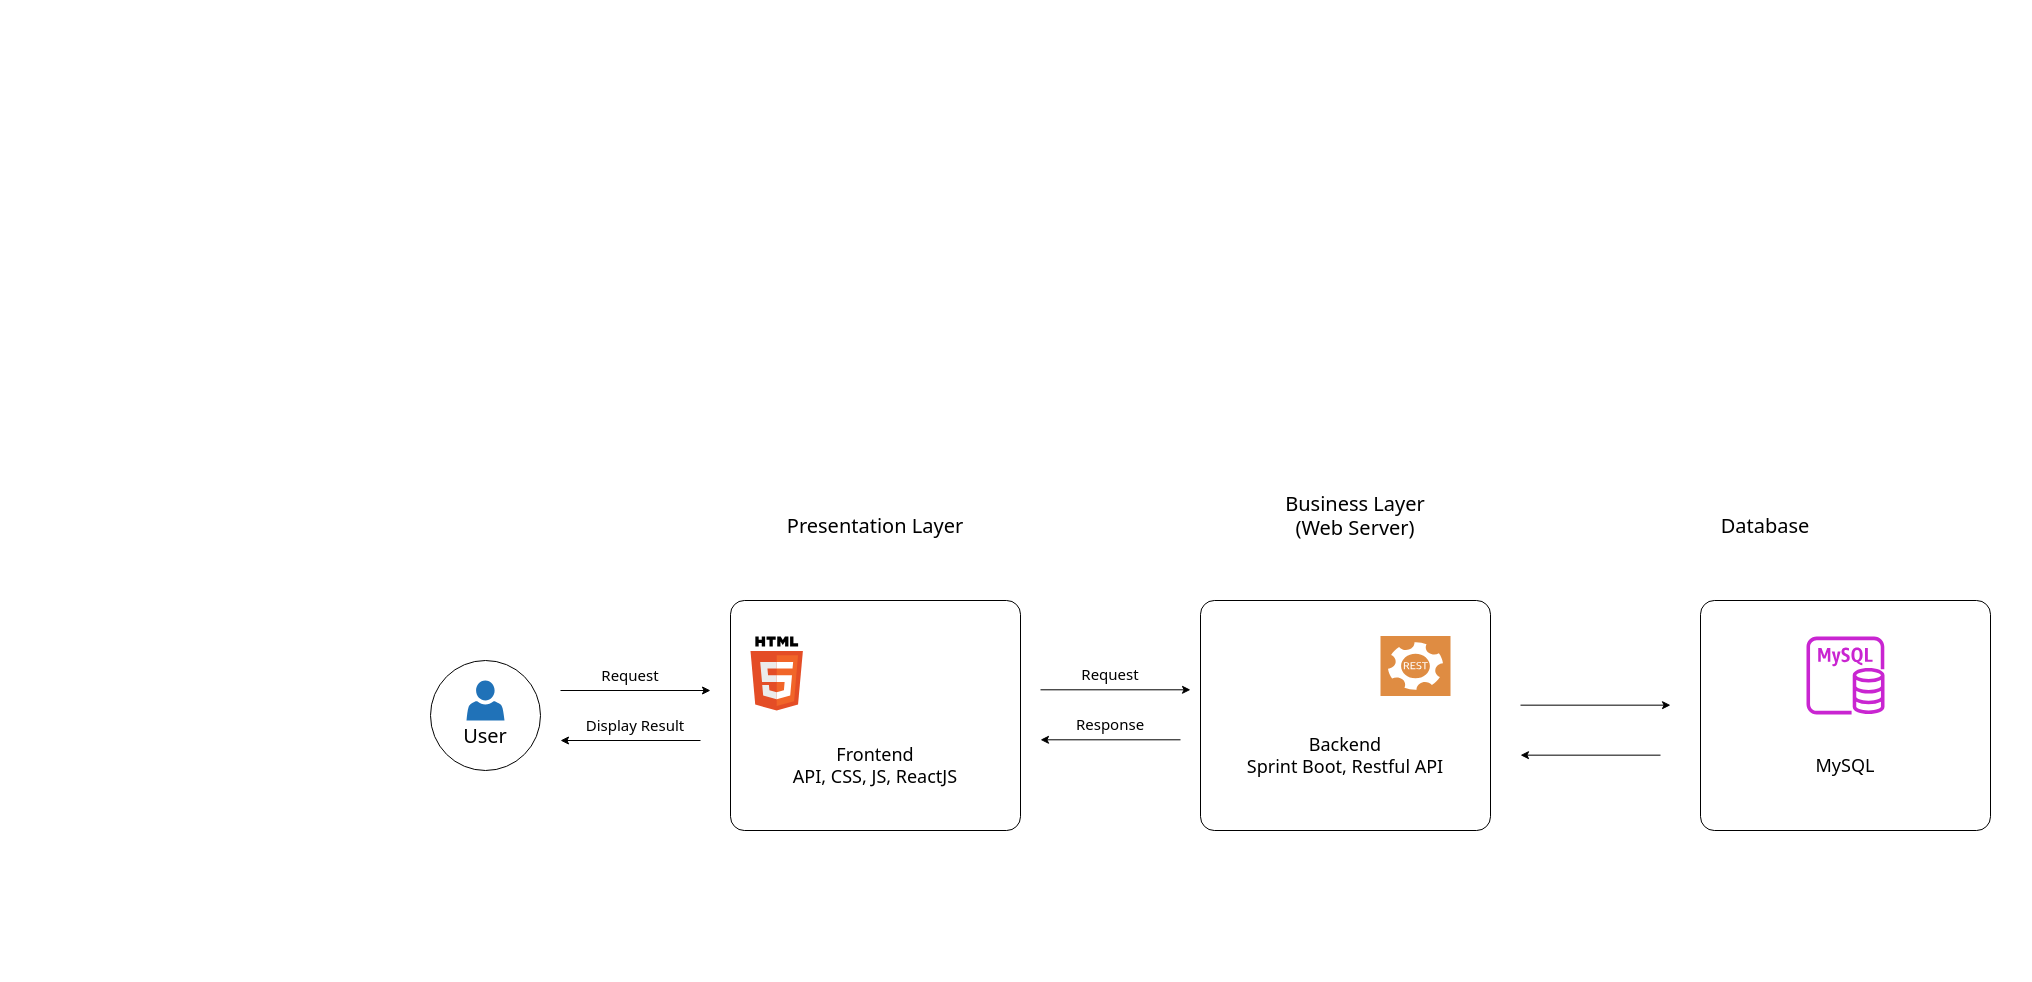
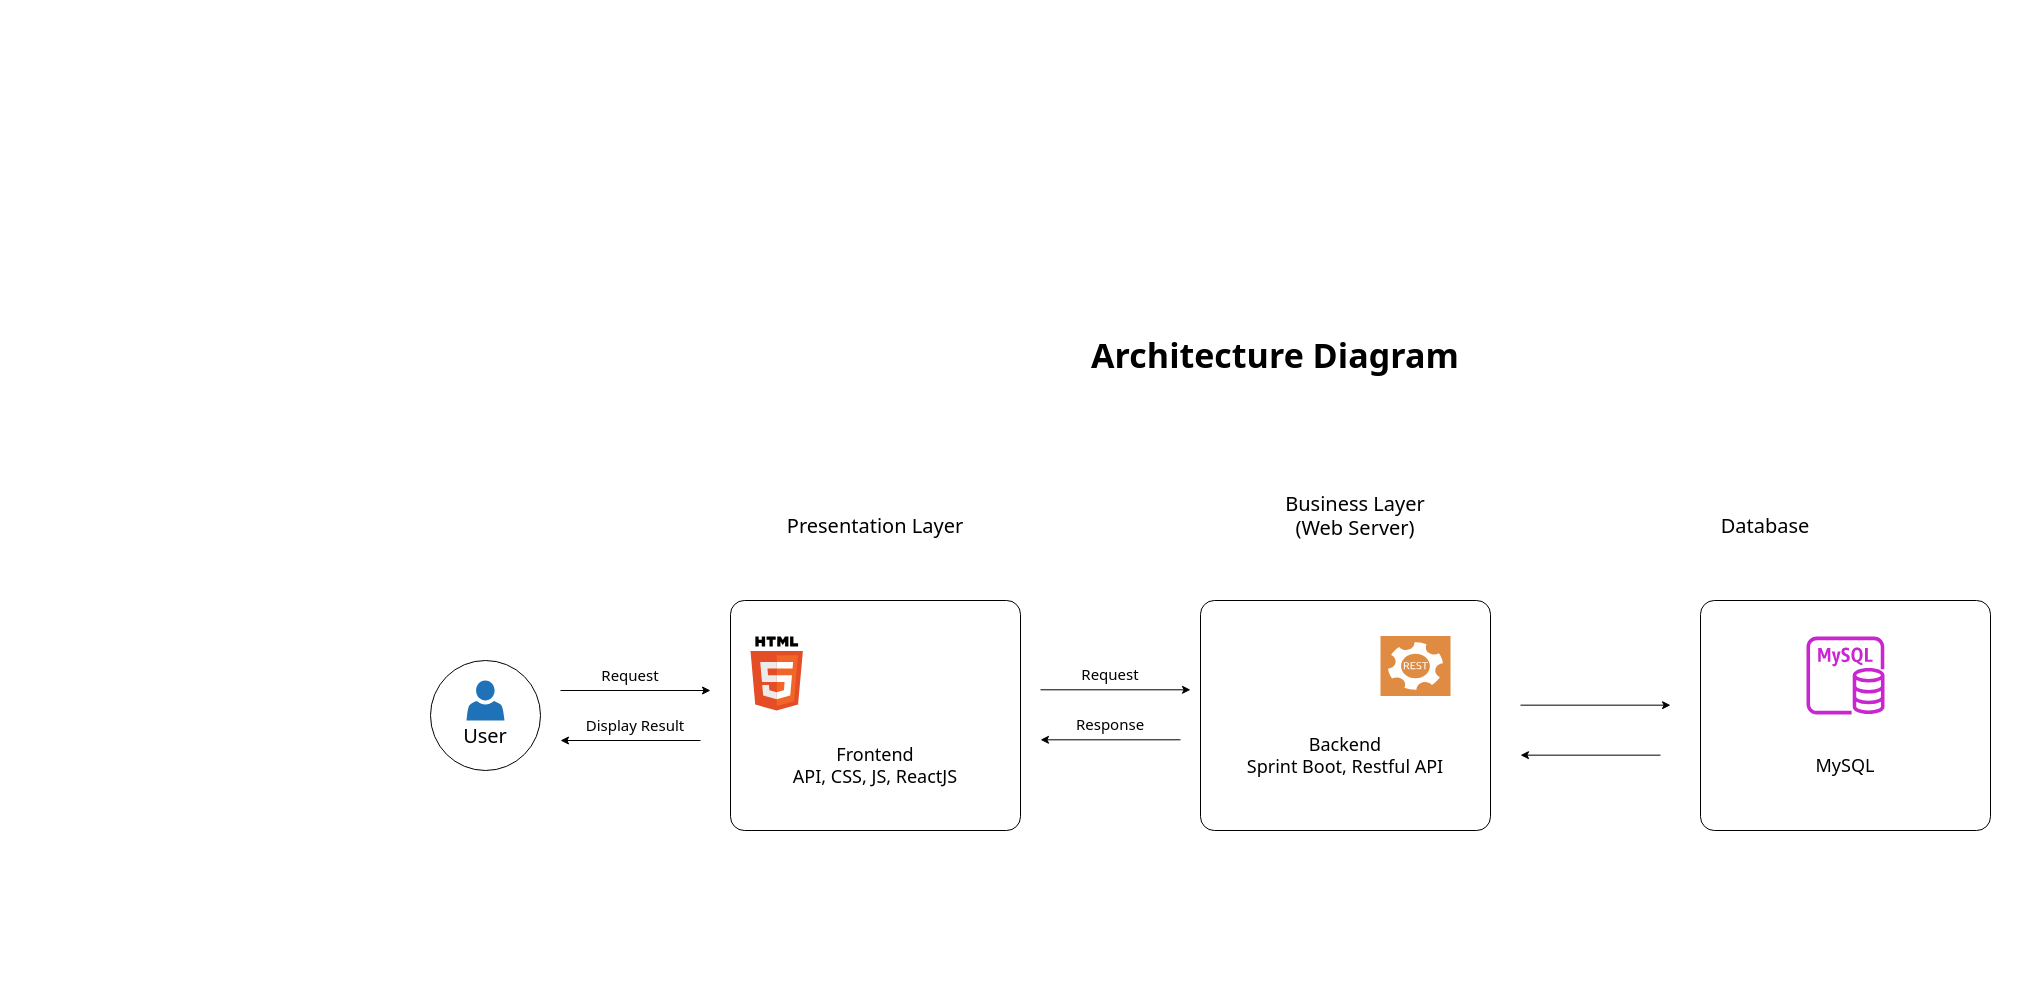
node "Architecture Diagram": added
